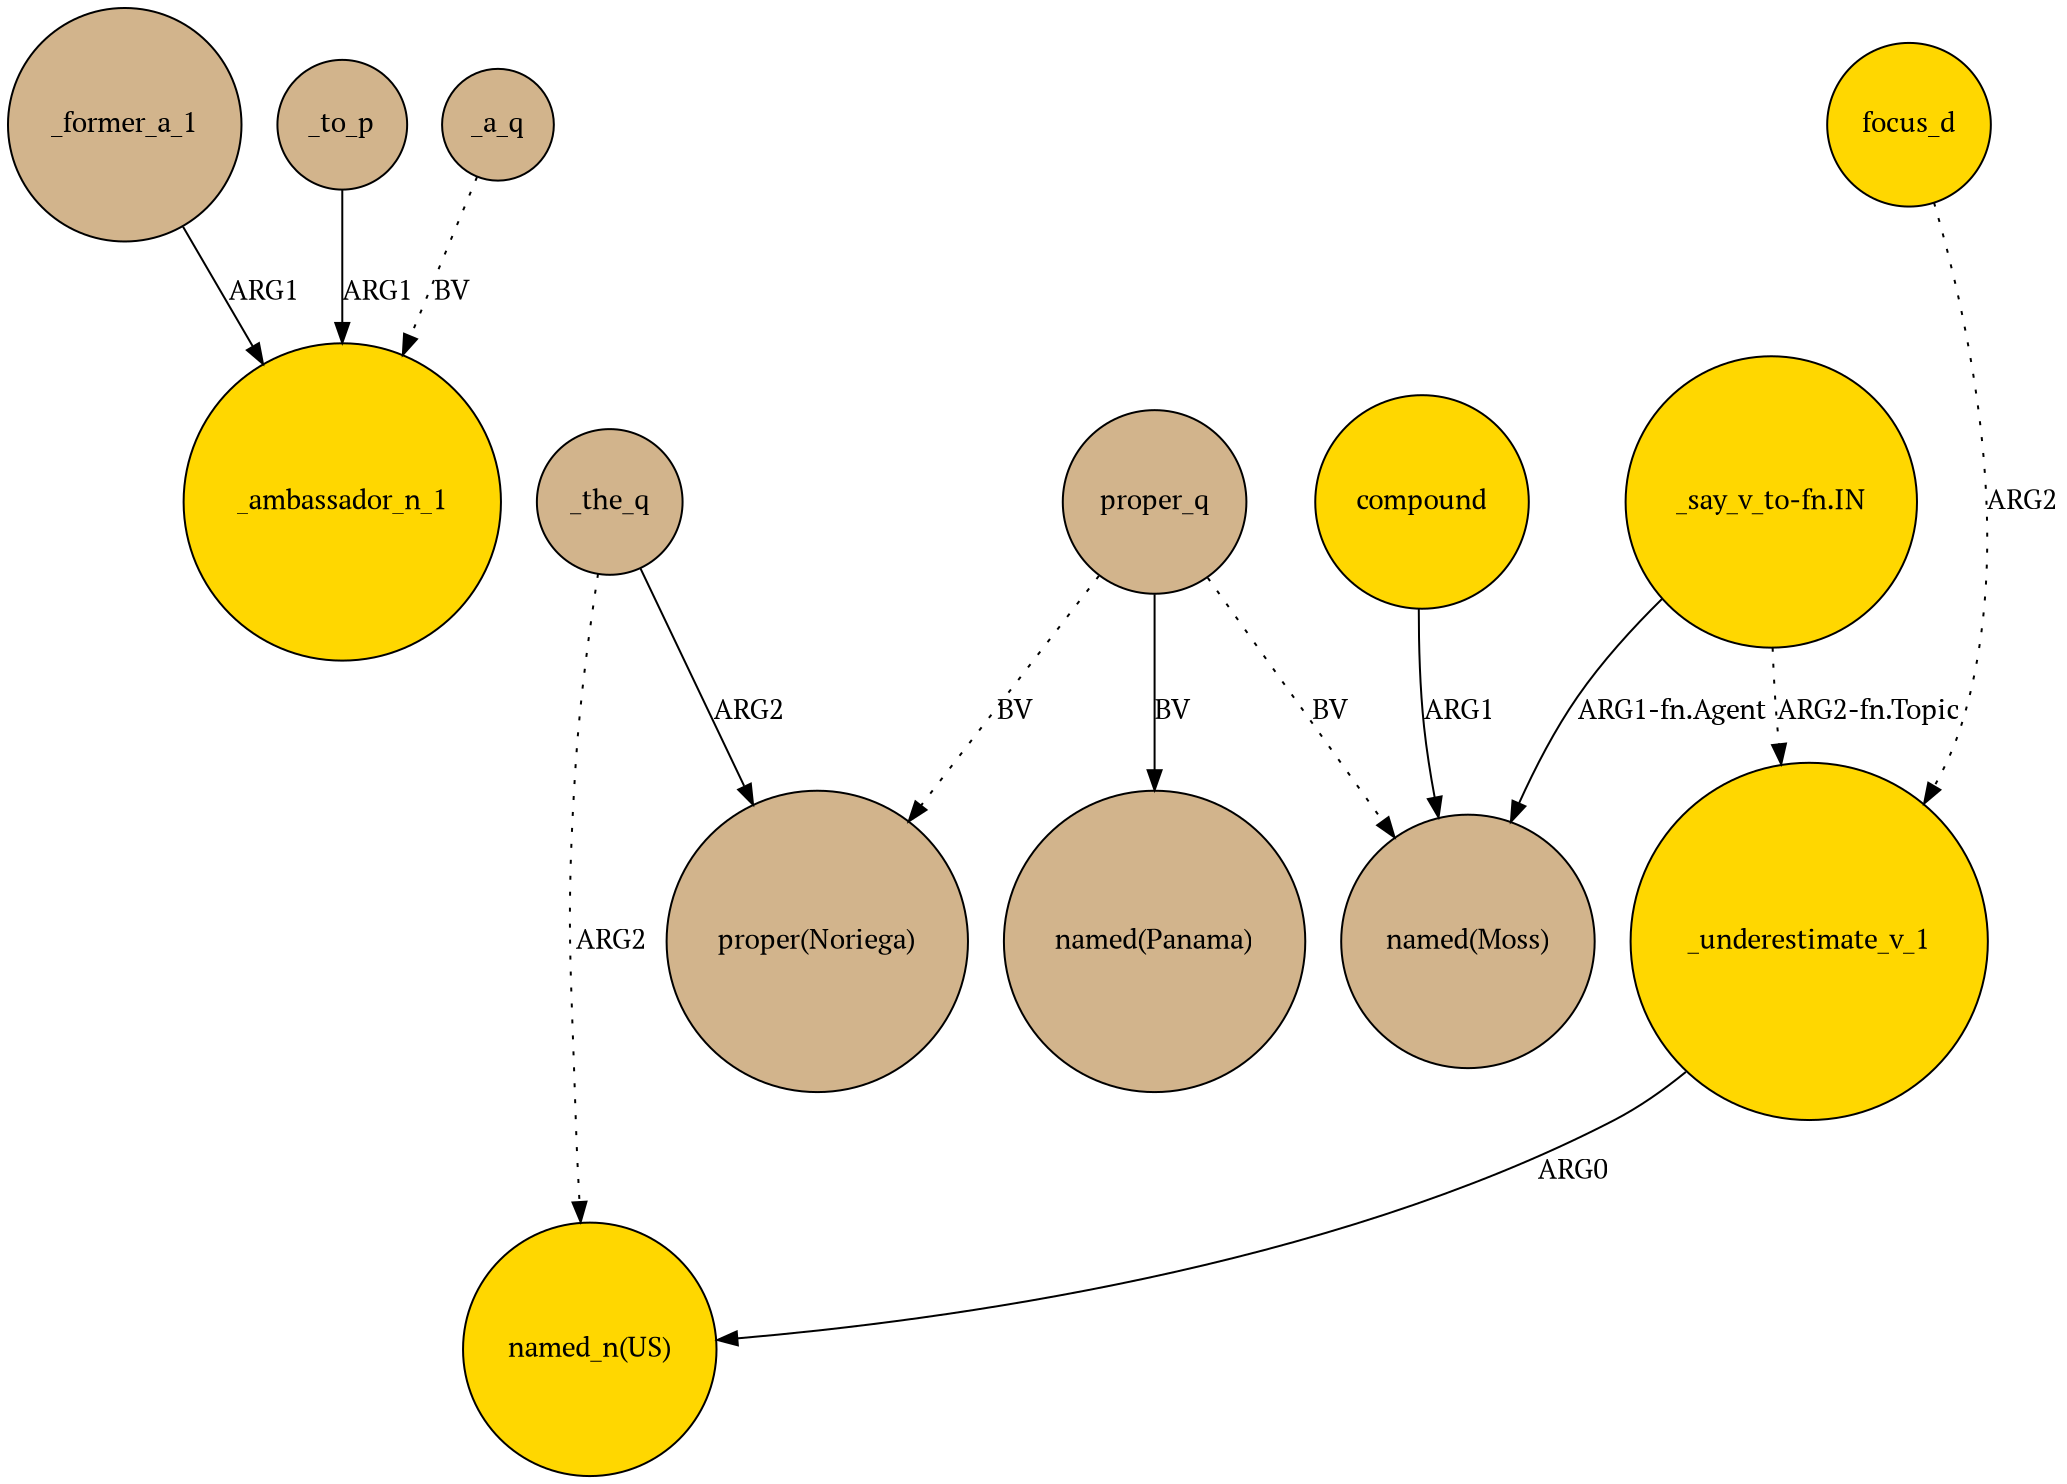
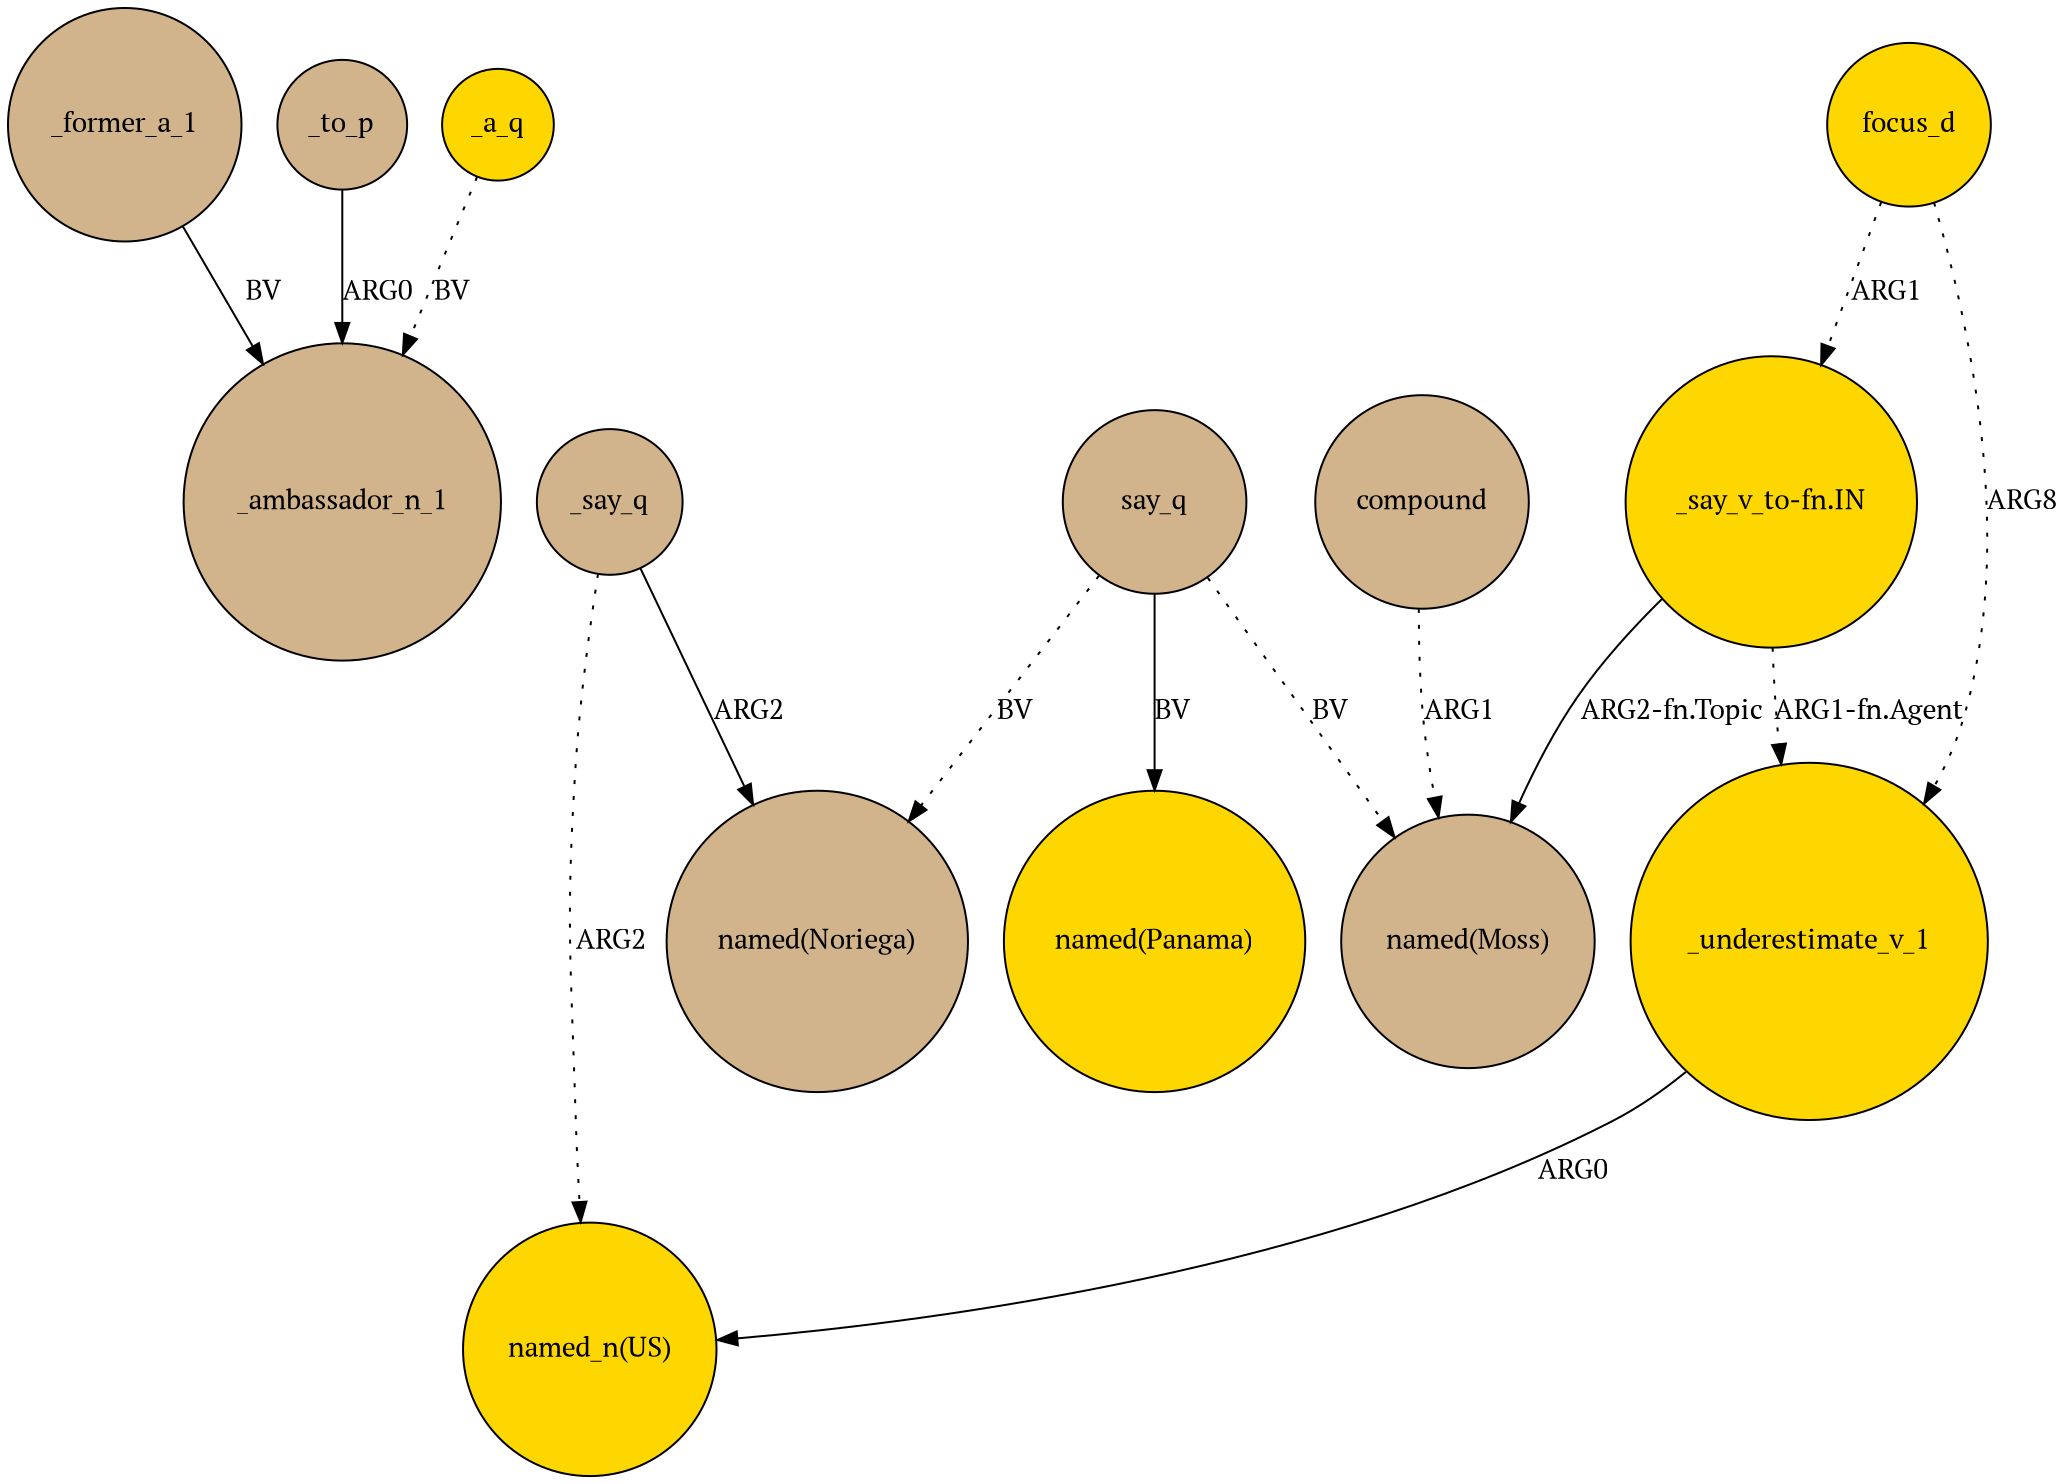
node "_a_q": fillcolor tan -> gold
edge "focus_d" -> "_say_v_to-fn.IN": added, label "ARG1"
edge "_former_a_1" -> "_ambassador_n_1": label "ARG1" -> "BV"
edge "_to_p" -> "_ambassador_n_1": label "ARG1" -> "ARG0"
node "_ambassador_n_1": fillcolor gold -> tan
node "_the_q": label "_the_q" -> "_say_q"
node "proper_q": label "proper_q" -> "say_q"
node "compound": fillcolor gold -> tan
edge "focus_d" -> "_underestimate_v_1": label "ARG2" -> "ARG8"
edge "compound" -> "named(Moss)": style solid -> dotted
edge "_say_v_to-fn.IN" -> "named(Moss)": label "ARG1-fn.Agent" -> "ARG2-fn.Topic"
edge "_say_v_to-fn.IN" -> "_underestimate_v_1": label "ARG2-fn.Topic" -> "ARG1-fn.Agent"
node "proper(Noriega)": label "proper(Noriega)" -> "named(Noriega)"
node "named(Panama)": fillcolor tan -> gold
